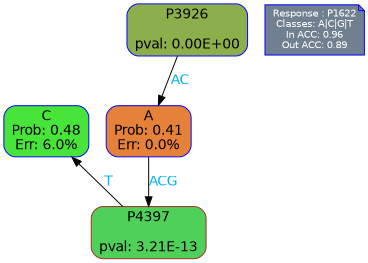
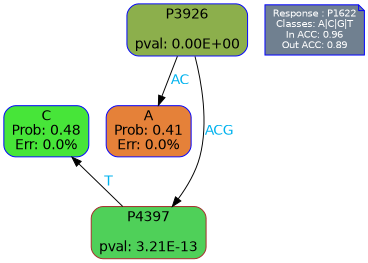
node "C Prob: 0.48 Err: 6.0%": label "C Prob: 0.48 Err: 6.0%" -> "C Prob: 0.48 Err: 0.0%"
edge "A Prob: 0.41 Err: 0.0%" -> "P4397 pval: 3.21E-13": now "P3926 pval: 0.00E+00" -> "P4397 pval: 3.21E-13"
